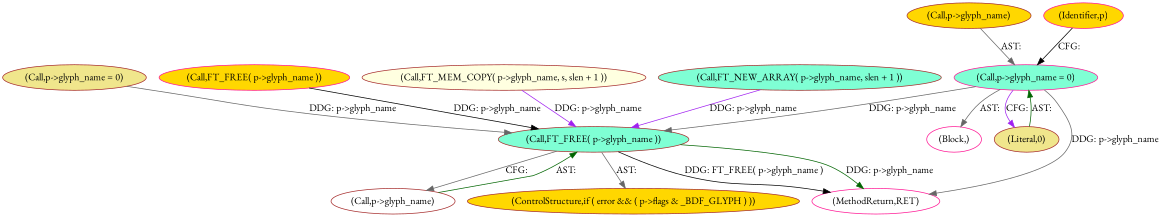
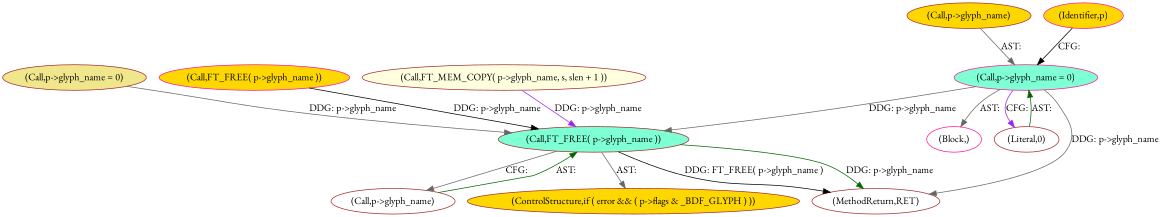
node "(Call,FT_NEW_ARRAY( p->glyph_name, slen + 1 ))": removed
node "(Literal,0)": fillcolor khaki -> white
node "(MethodReturn,RET)": color deeppink -> brown
